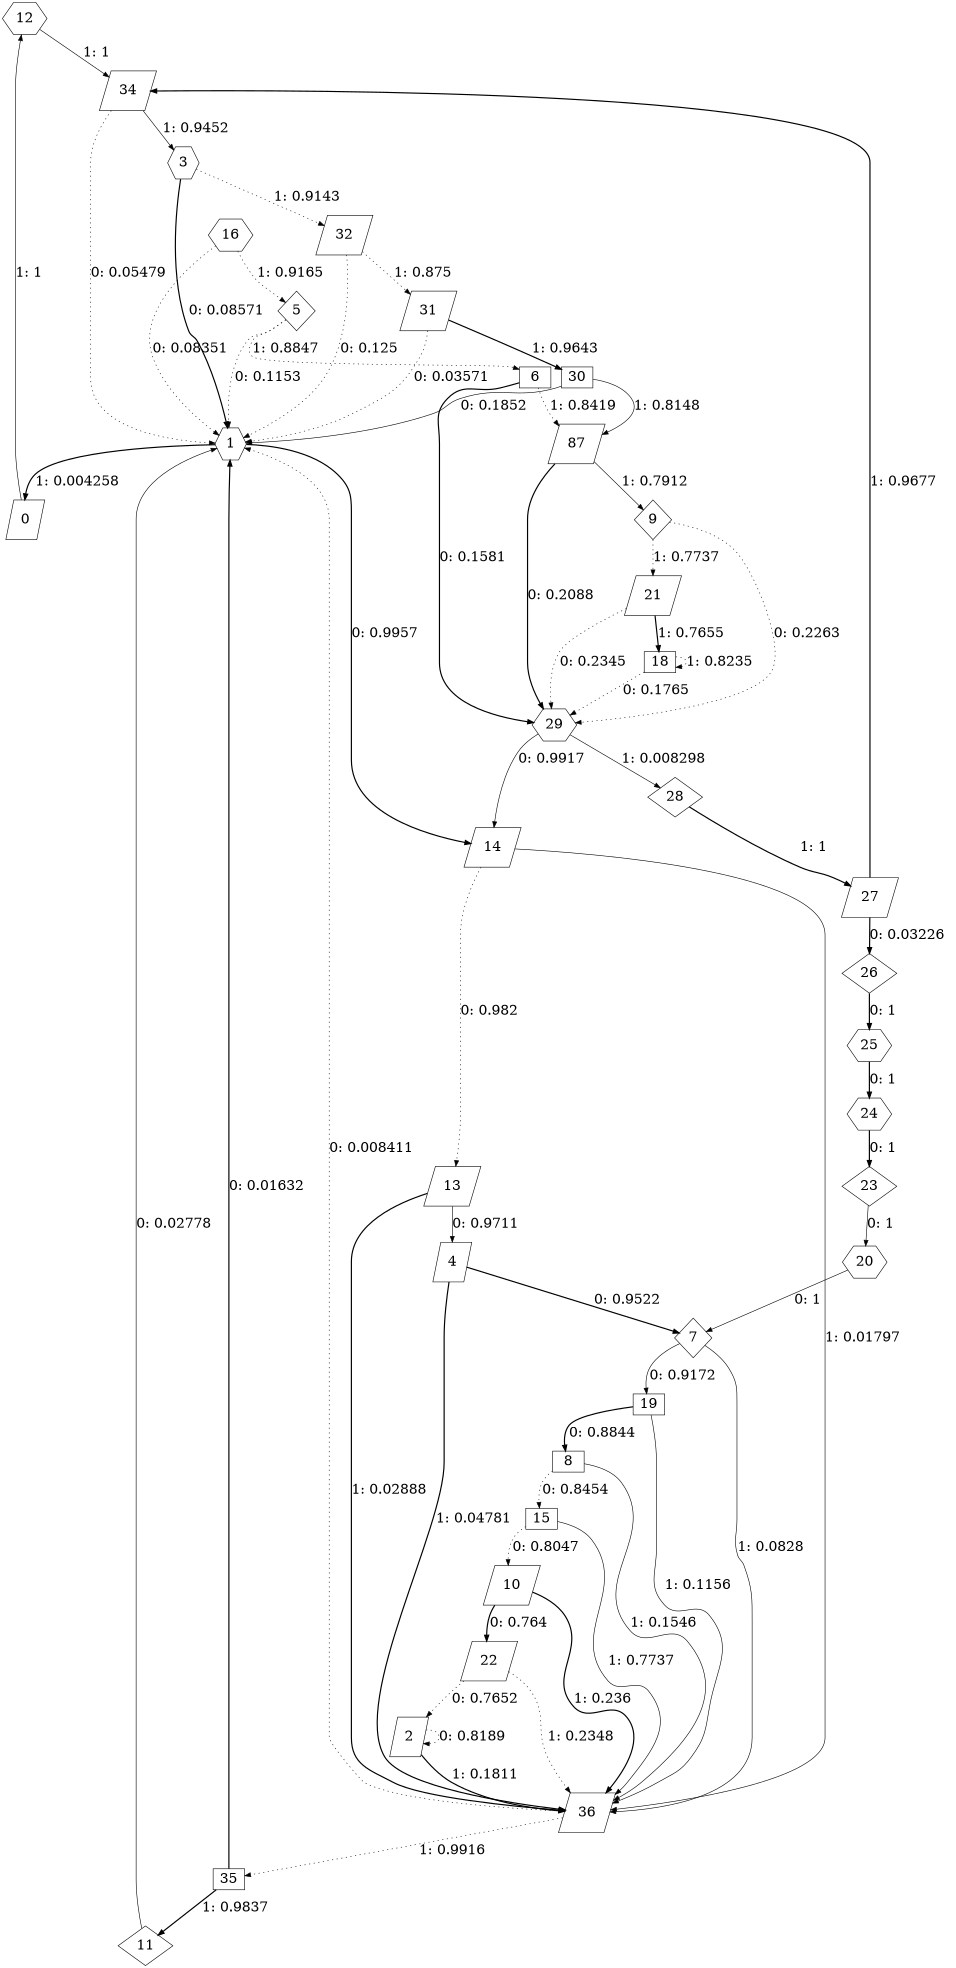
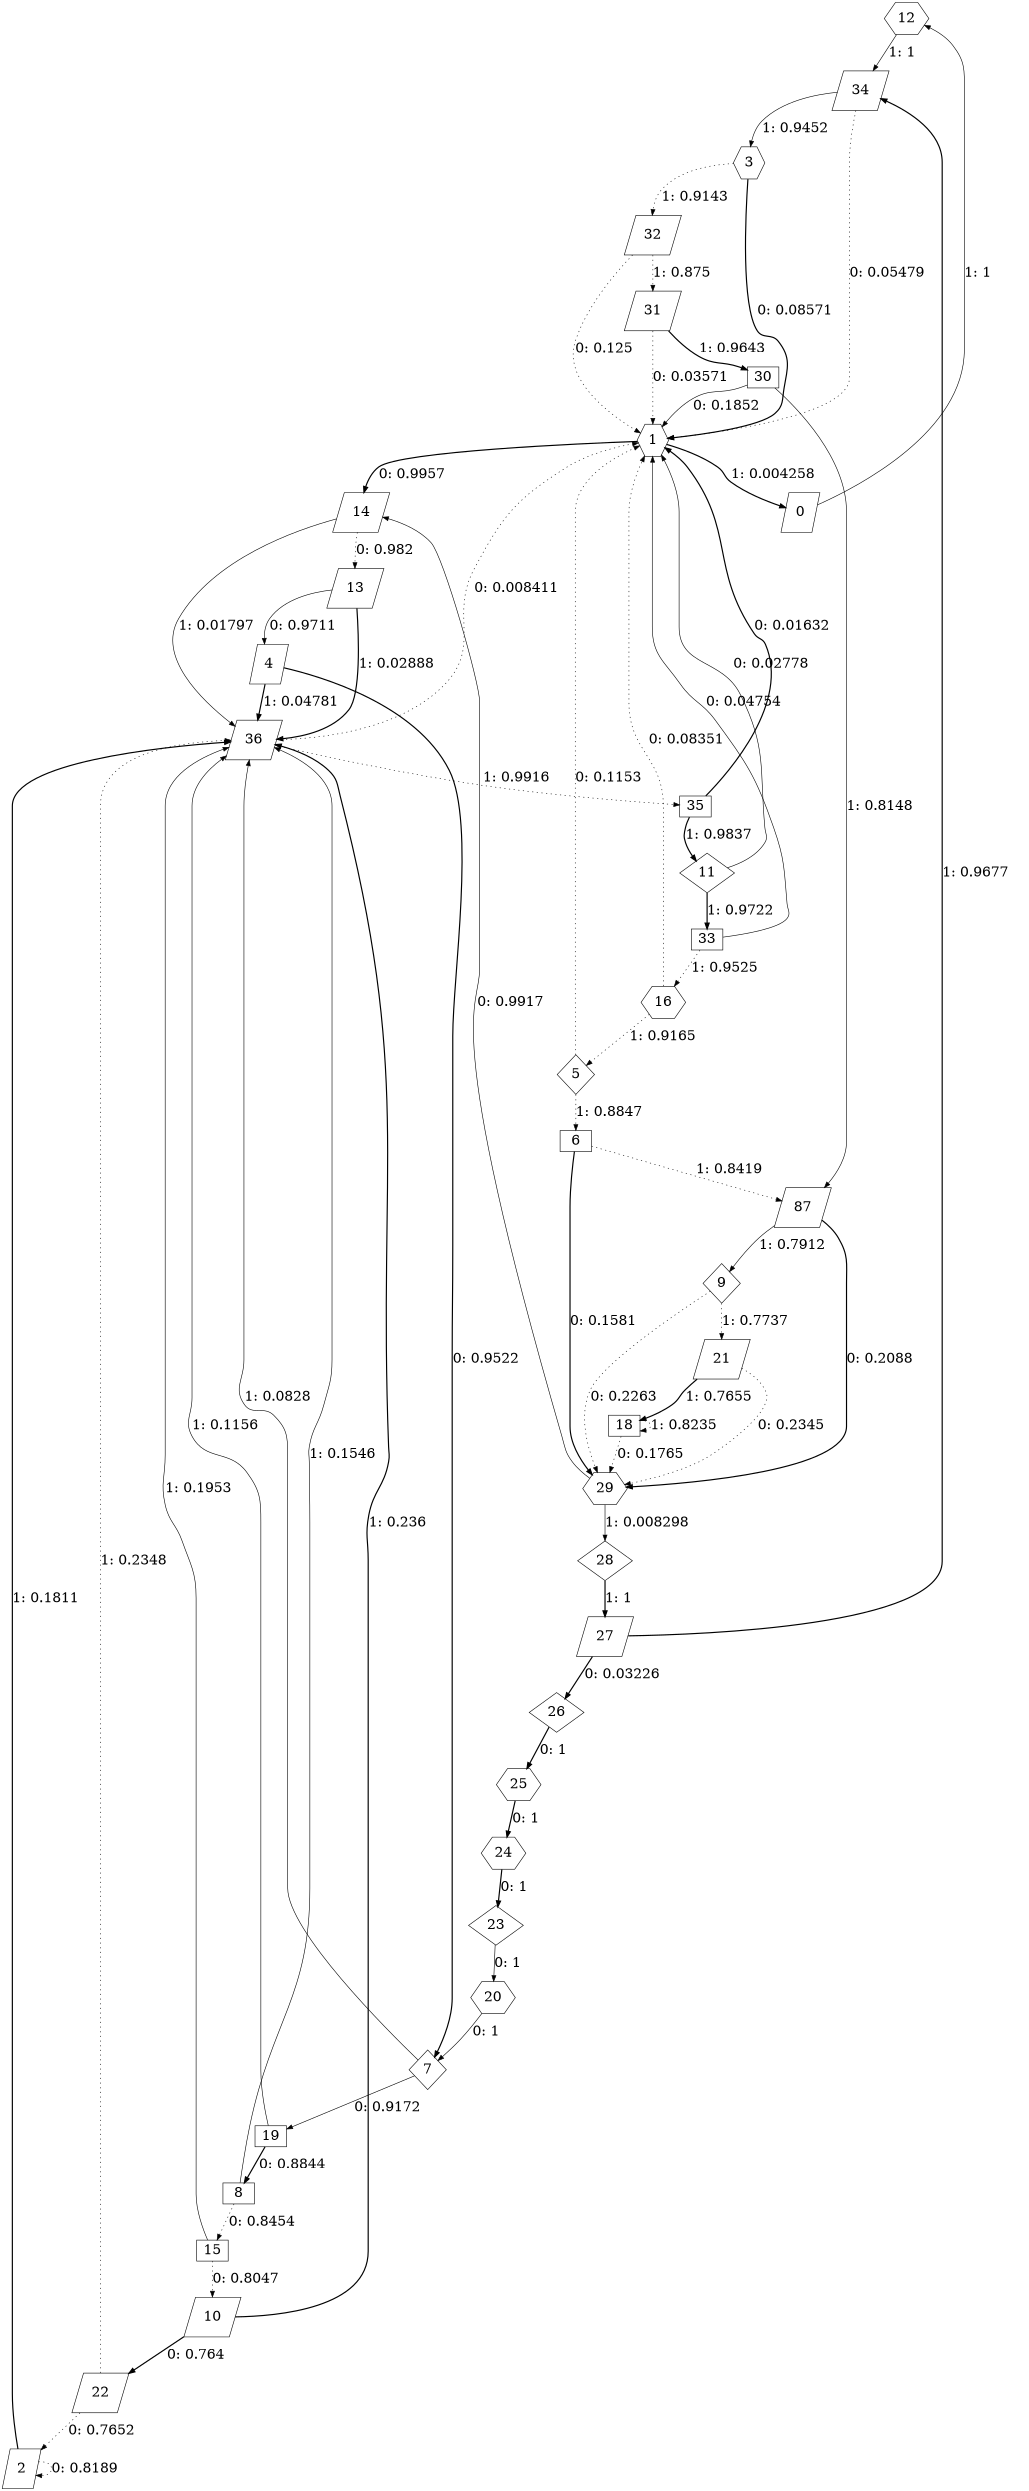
node "33": added
edge "15" -> "36": label "1: 0.7737   " -> "1: 0.1953   "
